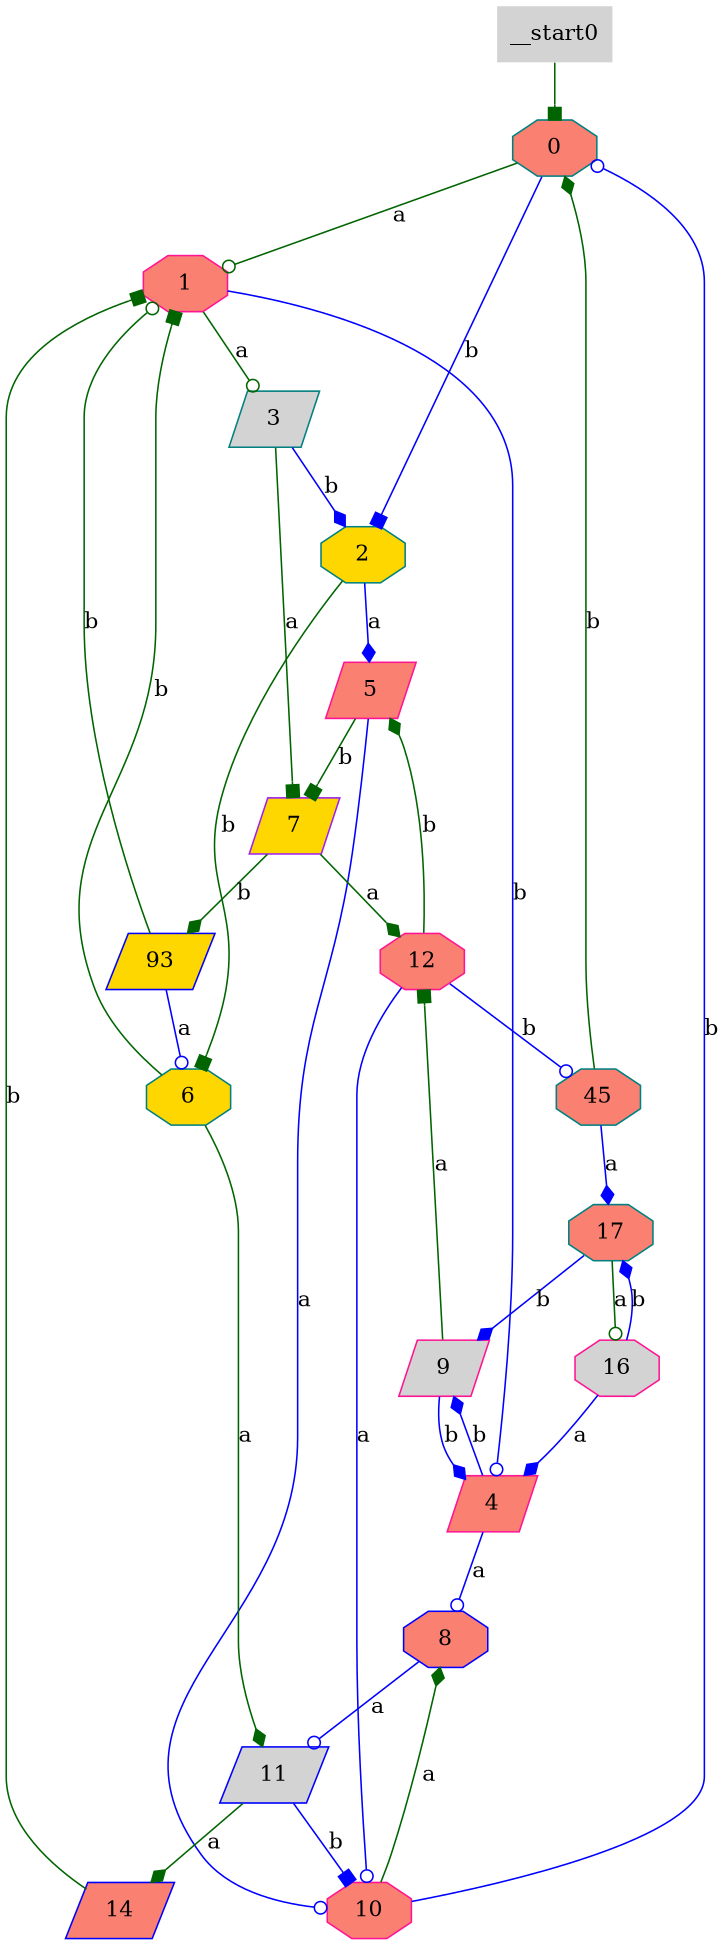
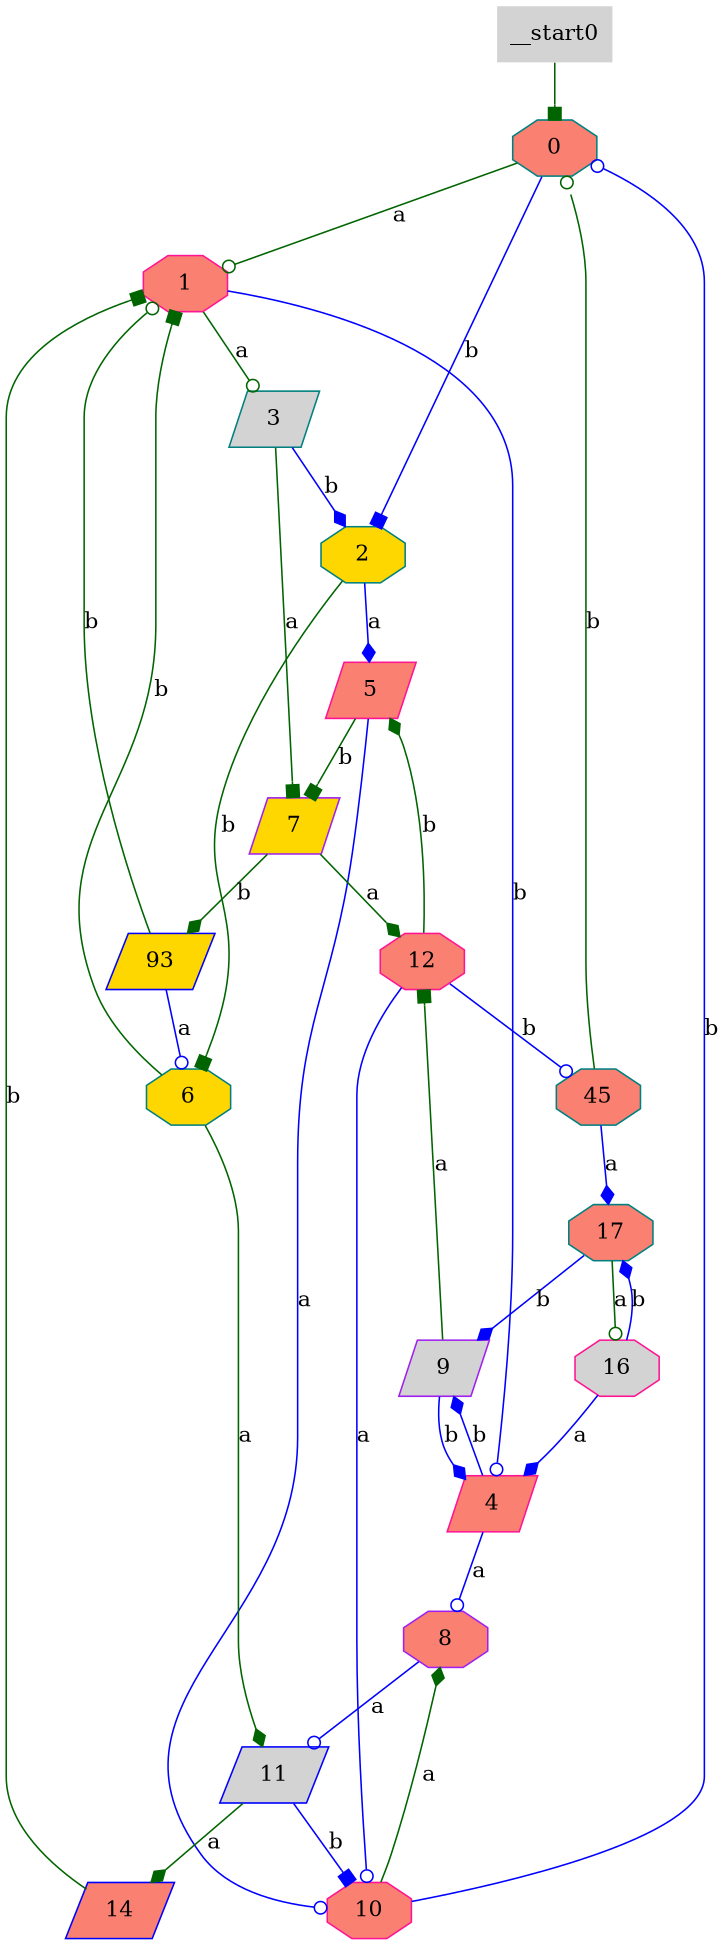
edge "45" -> "0": arrowhead diamond -> odot
node "9": color deeppink -> purple
node "8": color blue -> purple
